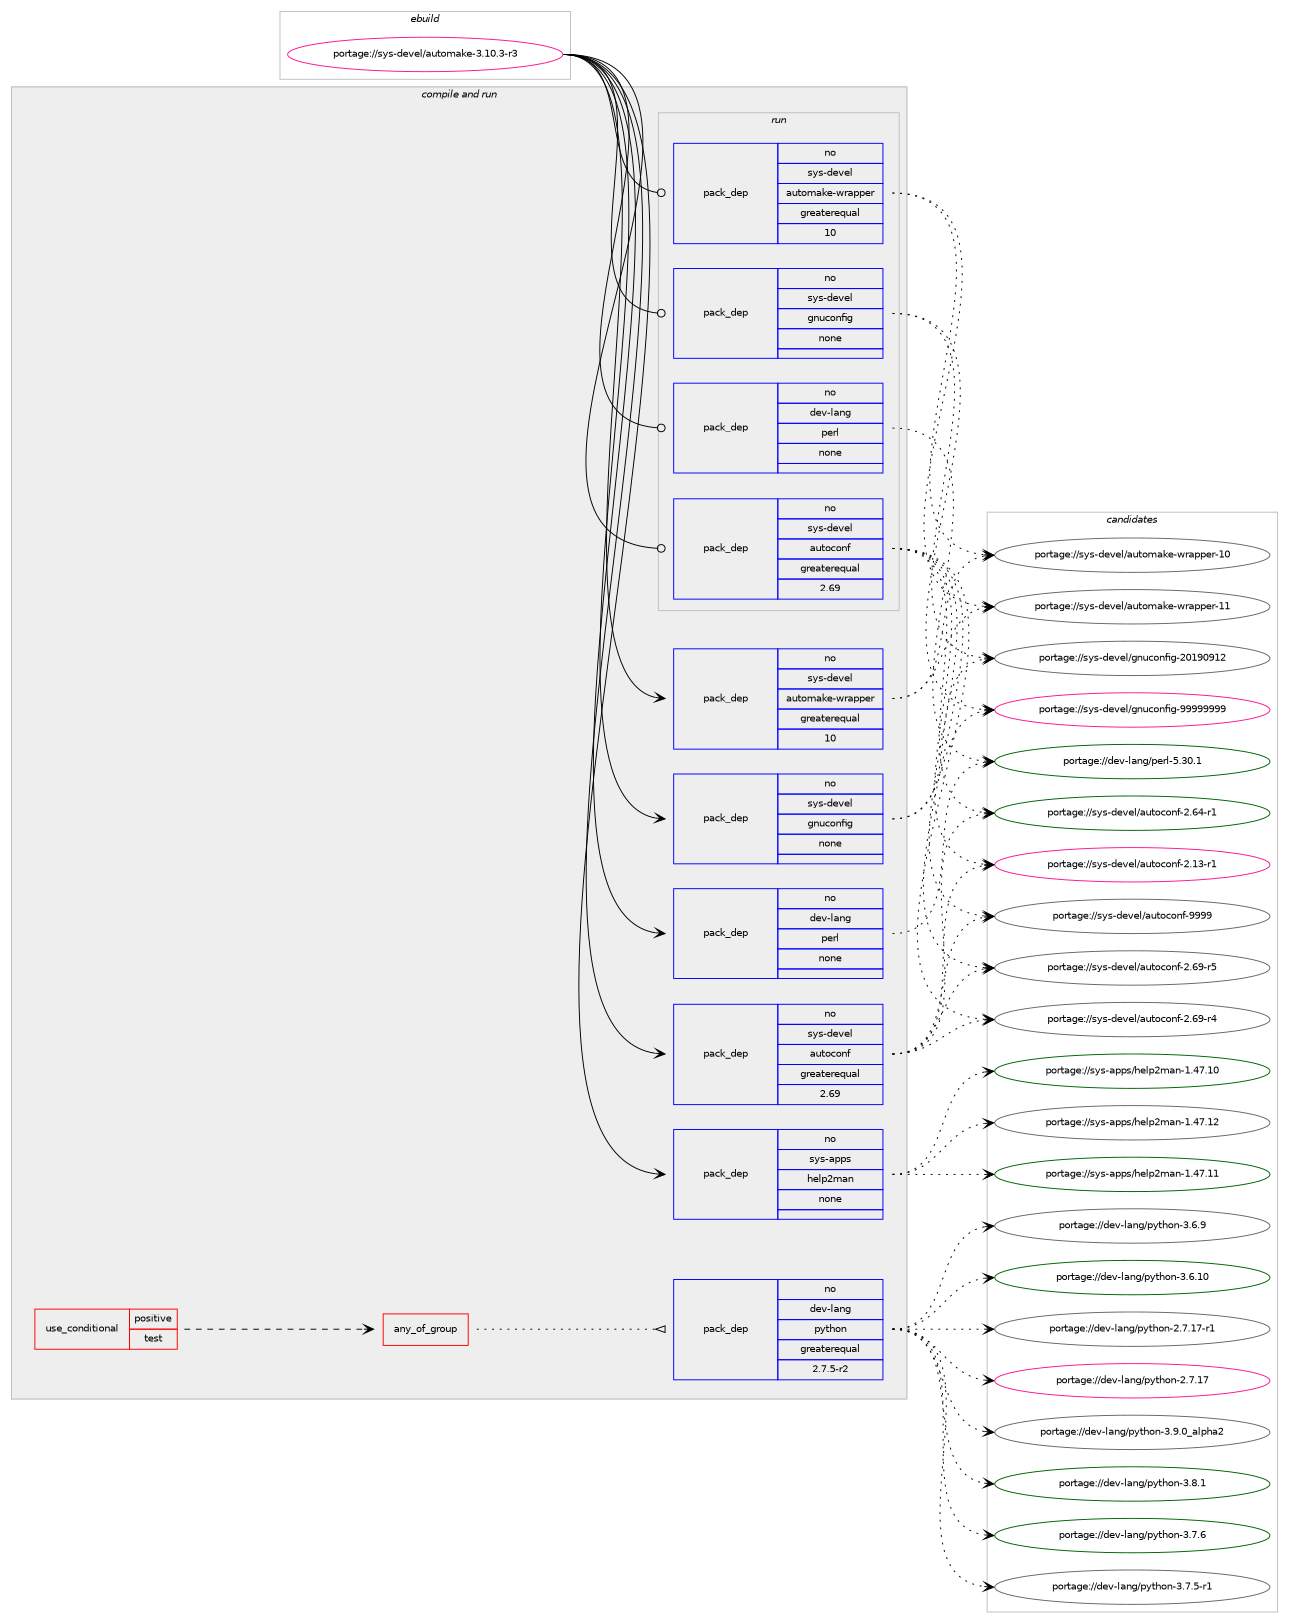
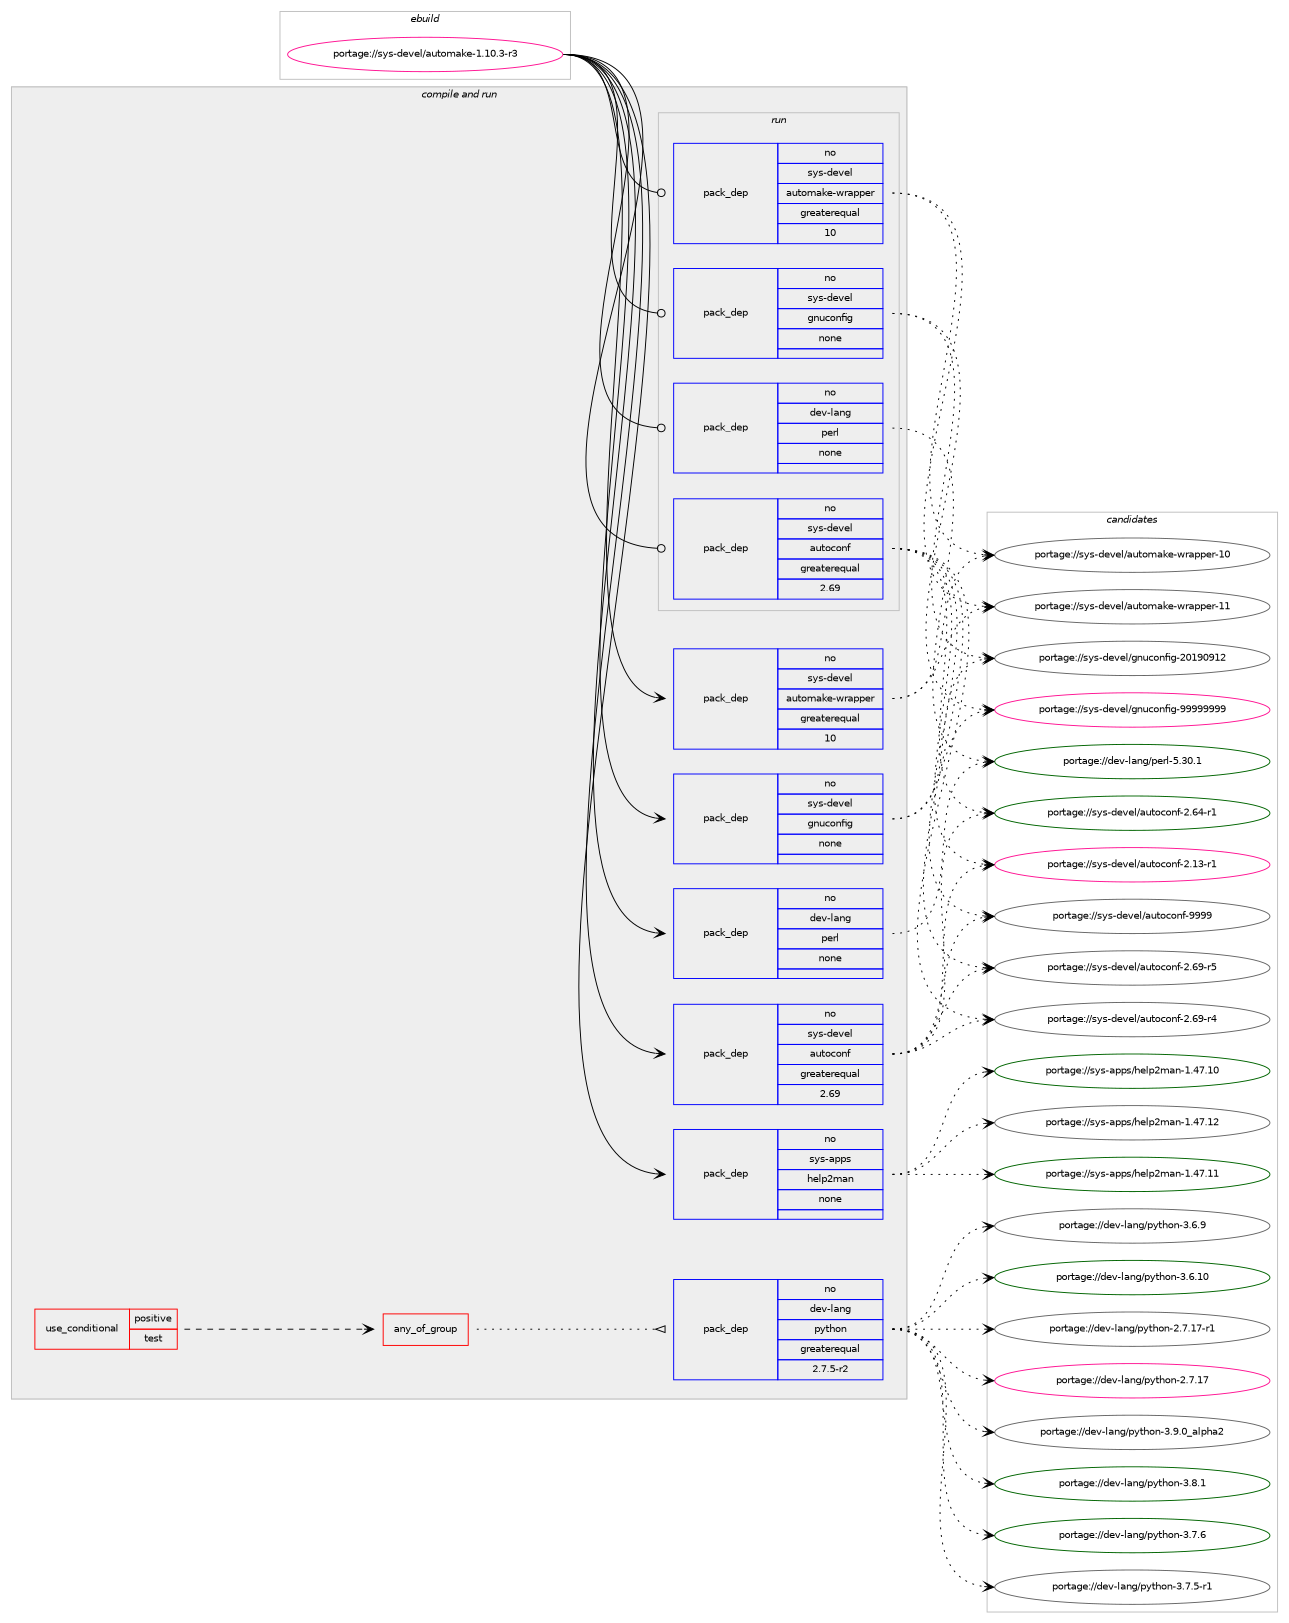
node "portage://sys-devel/automake-3.10.3-r3": label "portage://sys-devel/automake-3.10.3-r3" -> "portage://sys-devel/automake-1.10.3-r3"
